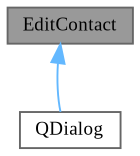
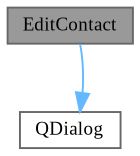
edge "QDialog" -> "EditContact": reversed
